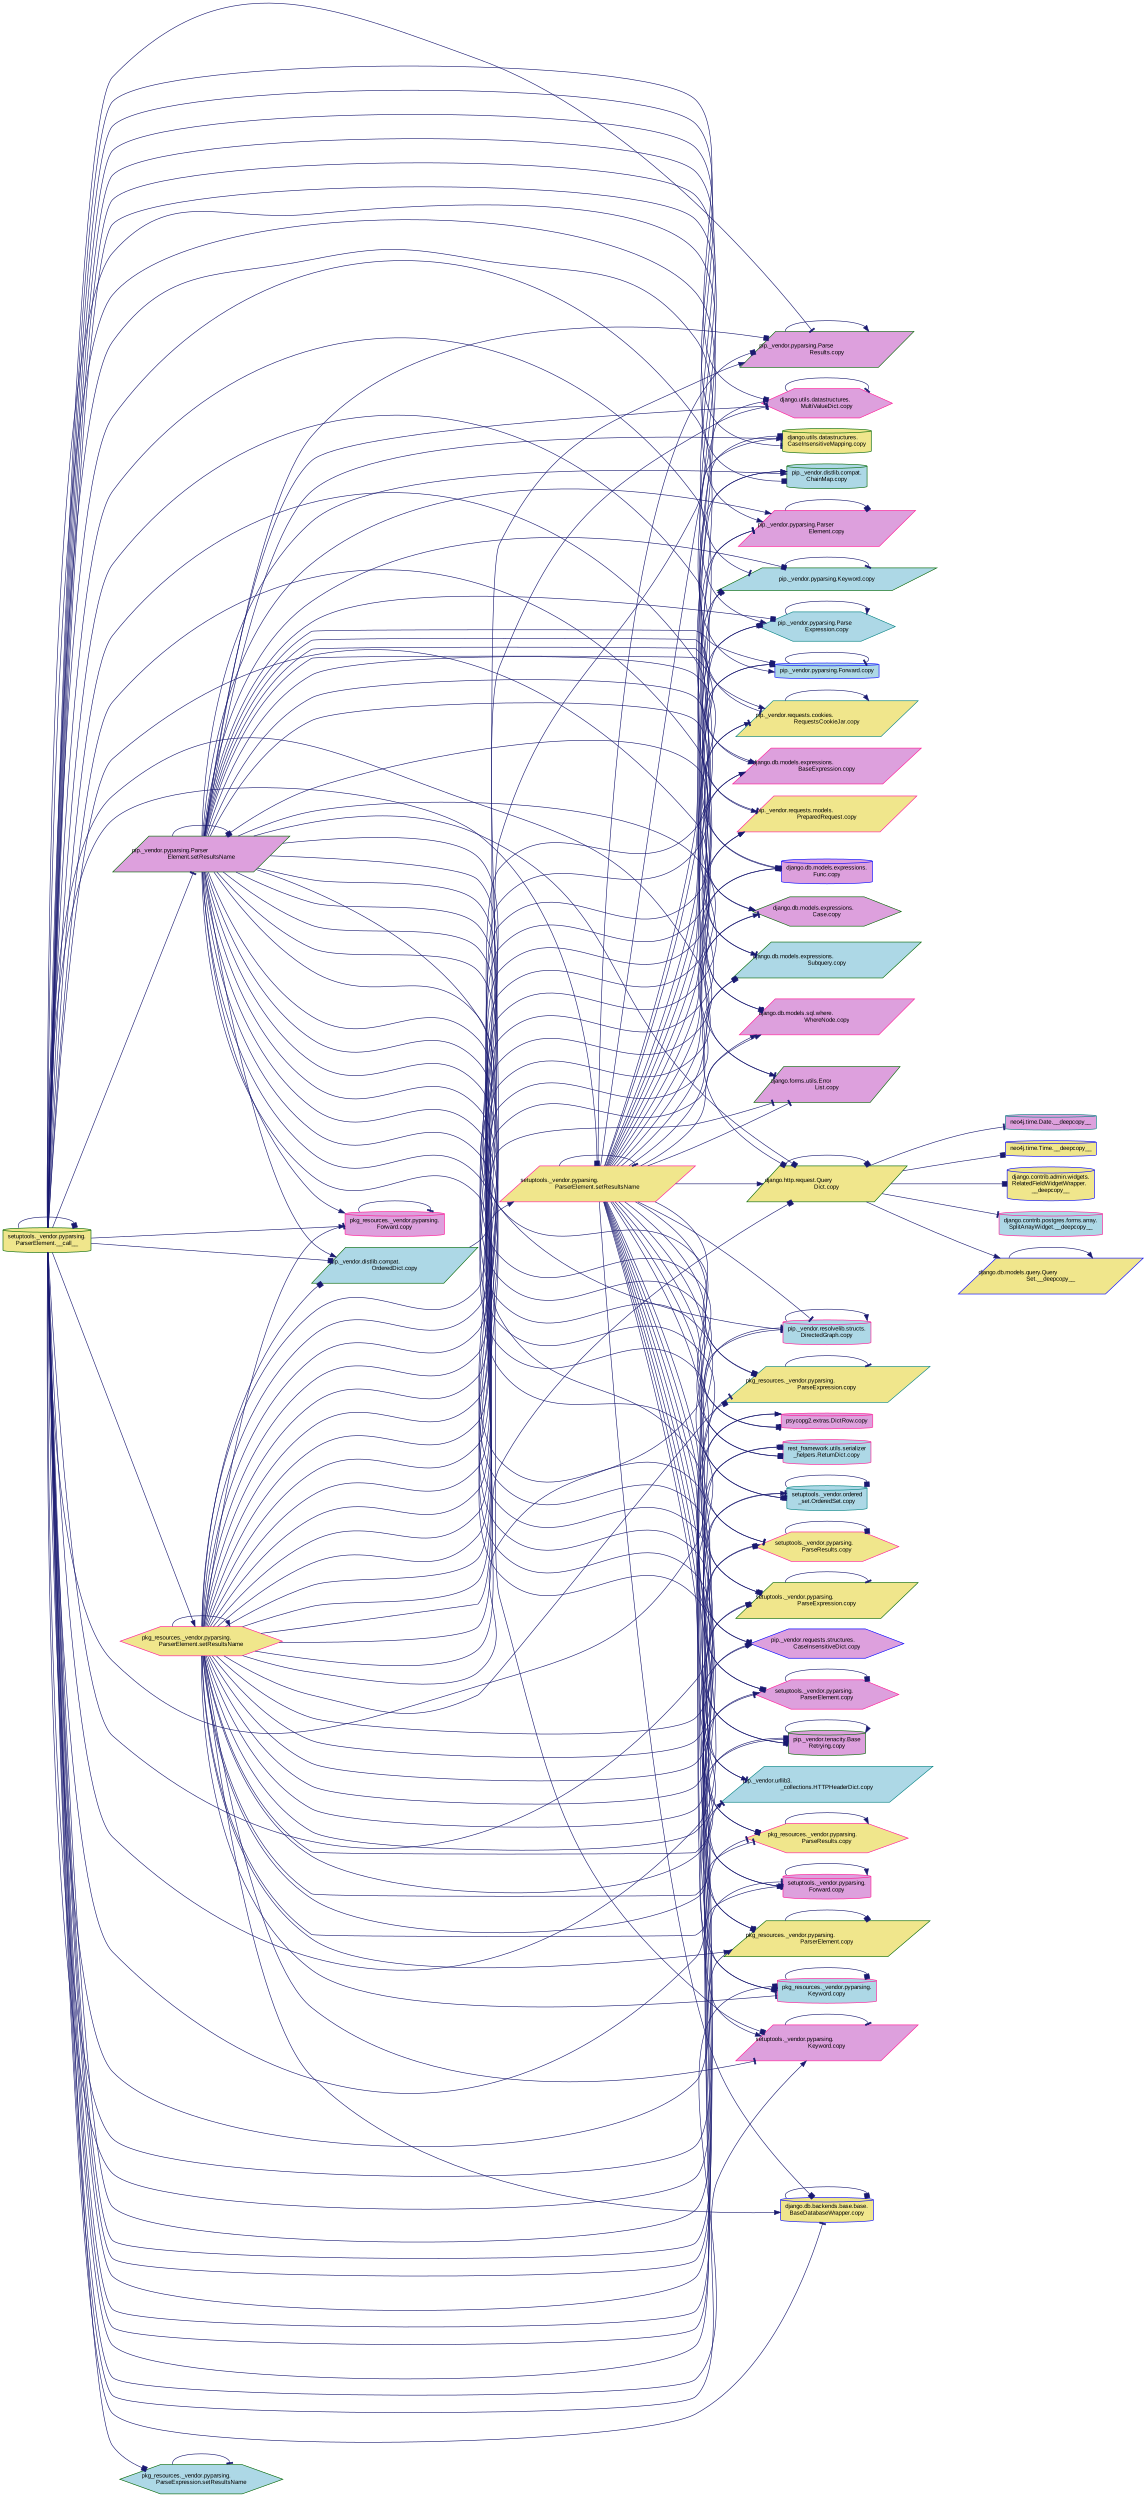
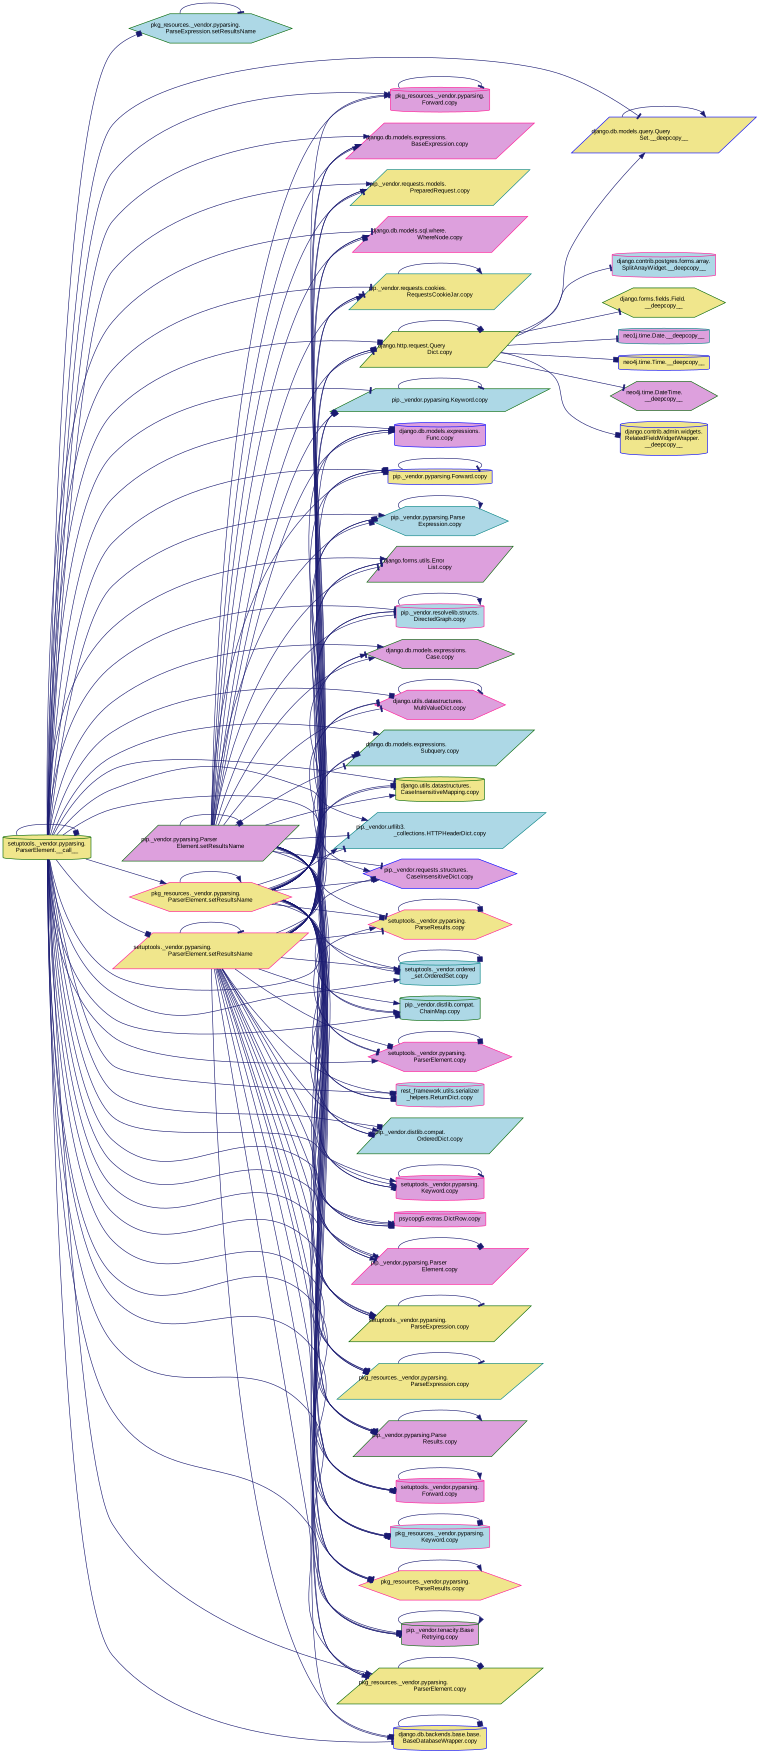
node "django.forms.fields.Field. __deepcopy__": added
node "neo4j.time.DateTime. __deepcopy__": added
node "pip._vendor.pyparsing.Forward.copy": fillcolor lightblue -> khaki
node "pip._vendor.requests.models. PreparedRequest.copy": color deeppink -> teal
edge "pip._vendor.pyparsing.Parser Element.setResultsName" -> "django.http.request.Query Dict.copy": arrowhead box -> tee
edge "setuptools._vendor.pyparsing. ParserElement.__call__" -> "pip._vendor.pyparsing.Parser Element.setResultsName": now "setuptools._vendor.pyparsing. ParserElement.__call__" -> "django.db.models.query.Query Set.__deepcopy__"
node "neo4j.time.Date.__deepcopy__": label "neo4j.time.Date.__deepcopy__" -> "neo1j.time.Date.__deepcopy__"
edge "pip._vendor.distlib.compat. OrderedDict.copy" -> "setuptools._vendor.pyparsing. ParserElement.setResultsName": reversed
edge "pip._vendor.pyparsing.Parser Element.setResultsName" -> "setuptools._vendor.pyparsing. ParserElement.copy": arrowhead normal -> tee
node "psycopg2.extras.DictRow.copy": label "psycopg2.extras.DictRow.copy" -> "psycopg5.extras.DictRow.copy"
node "setuptools._vendor.pyparsing. Keyword.copy": shape parallelogram -> cylinder
